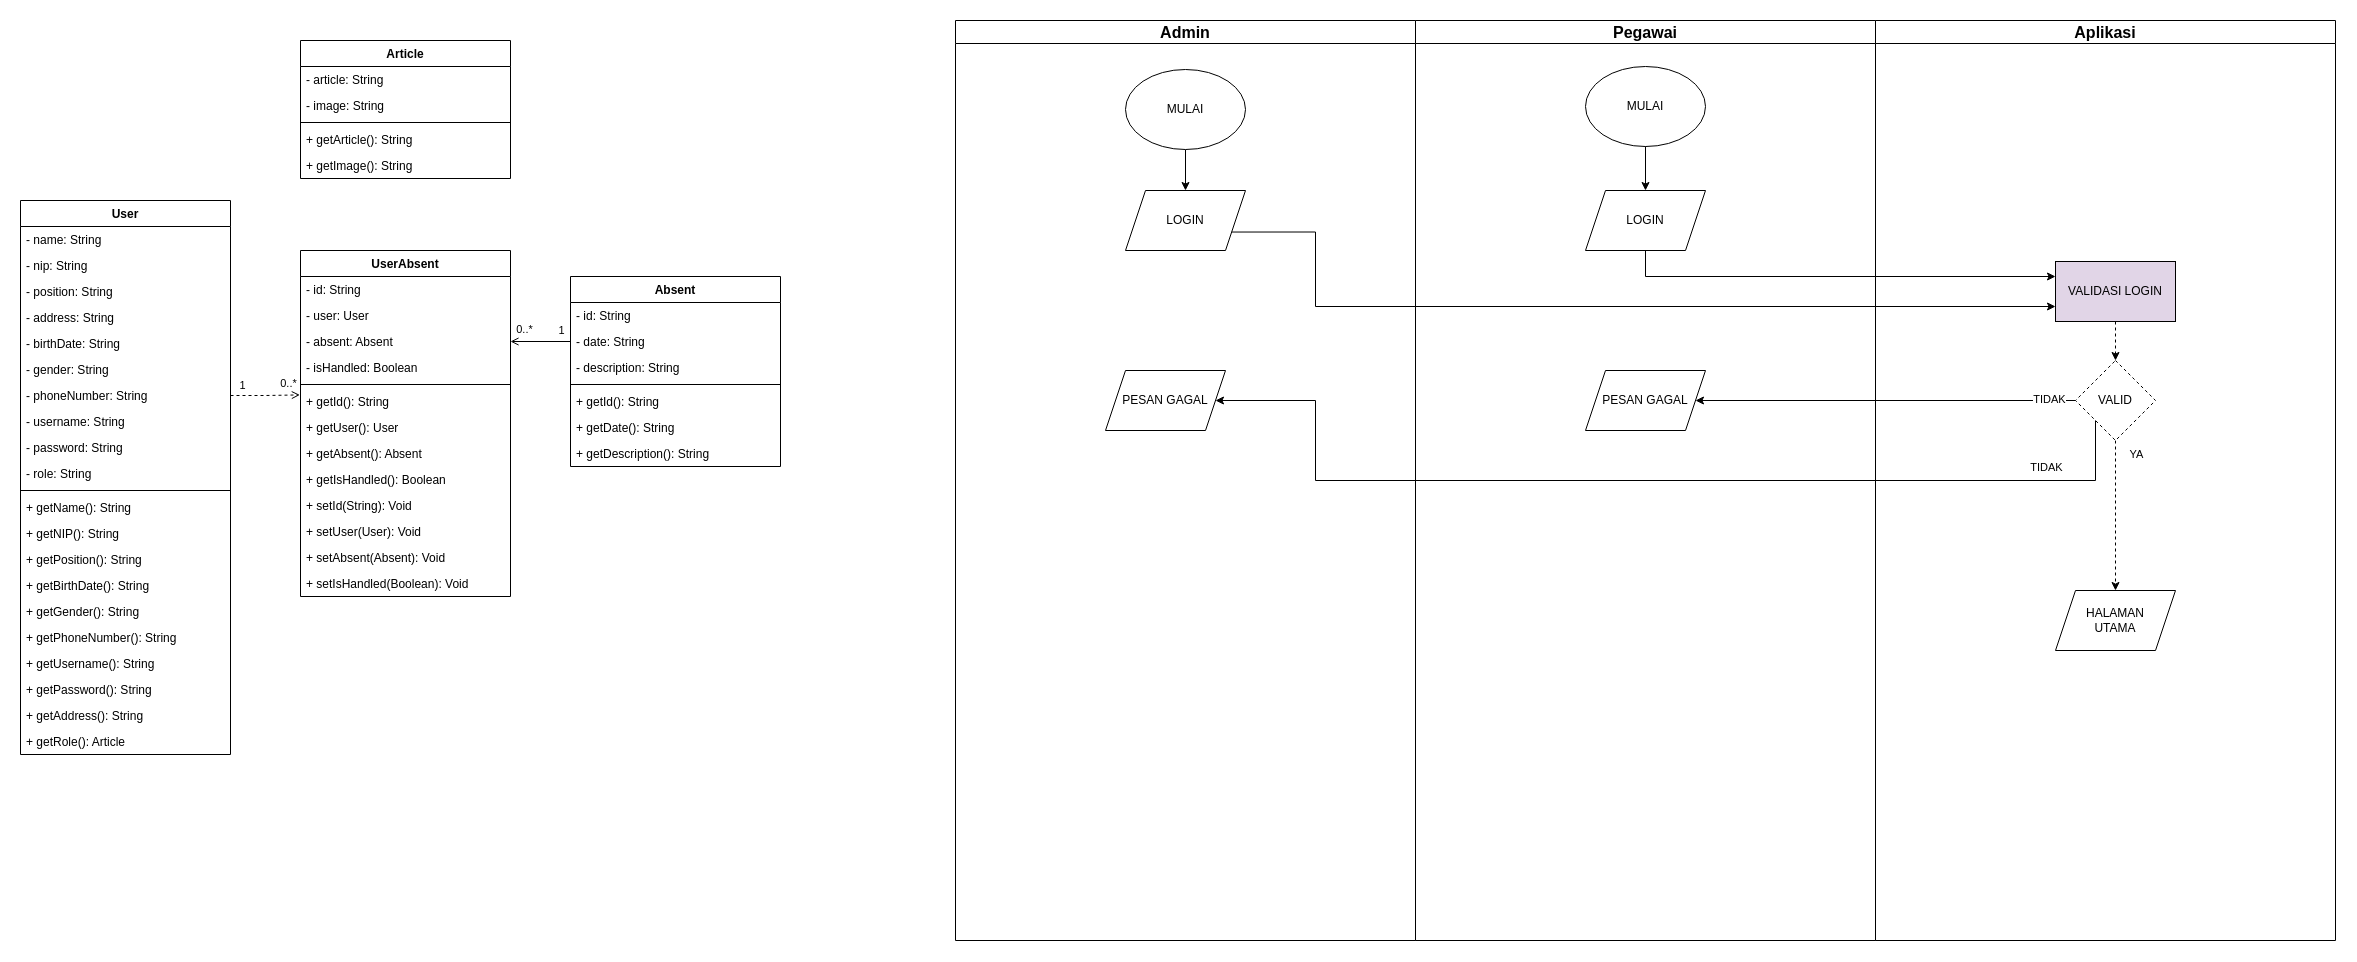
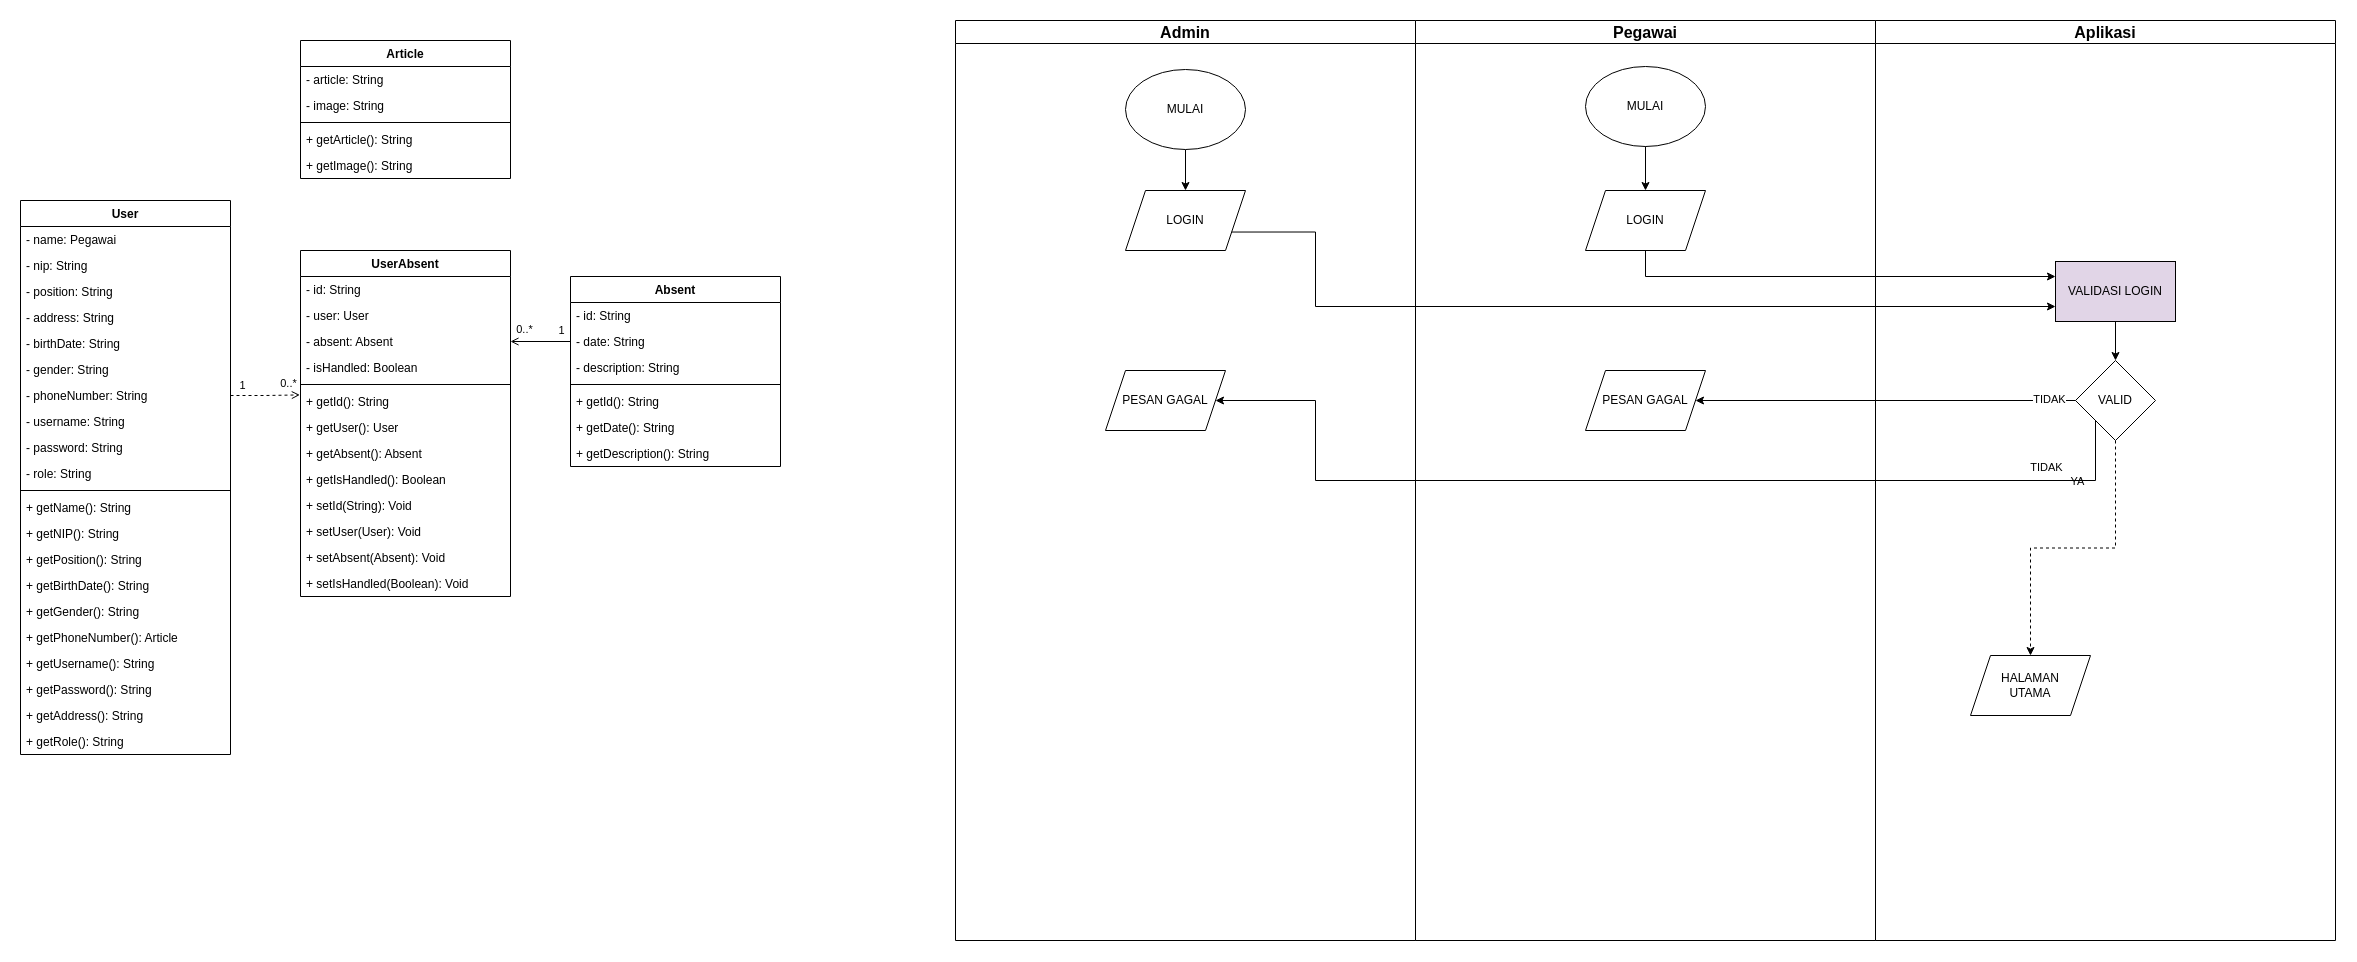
node "- name: String": label "- name: String" -> "- name: Pegawai"
edge "VALIDASI LOGIN" -> "VALID": style dashed -> solid
node "VALID": style dashed -> solid
node "HALAMAN UTAMA": moved (2116, 621) -> (2031, 686)
node "+ getPhoneNumber(): String": label "+ getPhoneNumber(): String" -> "+ getPhoneNumber(): Article"
node "+ getRole(): Article": label "+ getRole(): Article" -> "+ getRole(): String"
